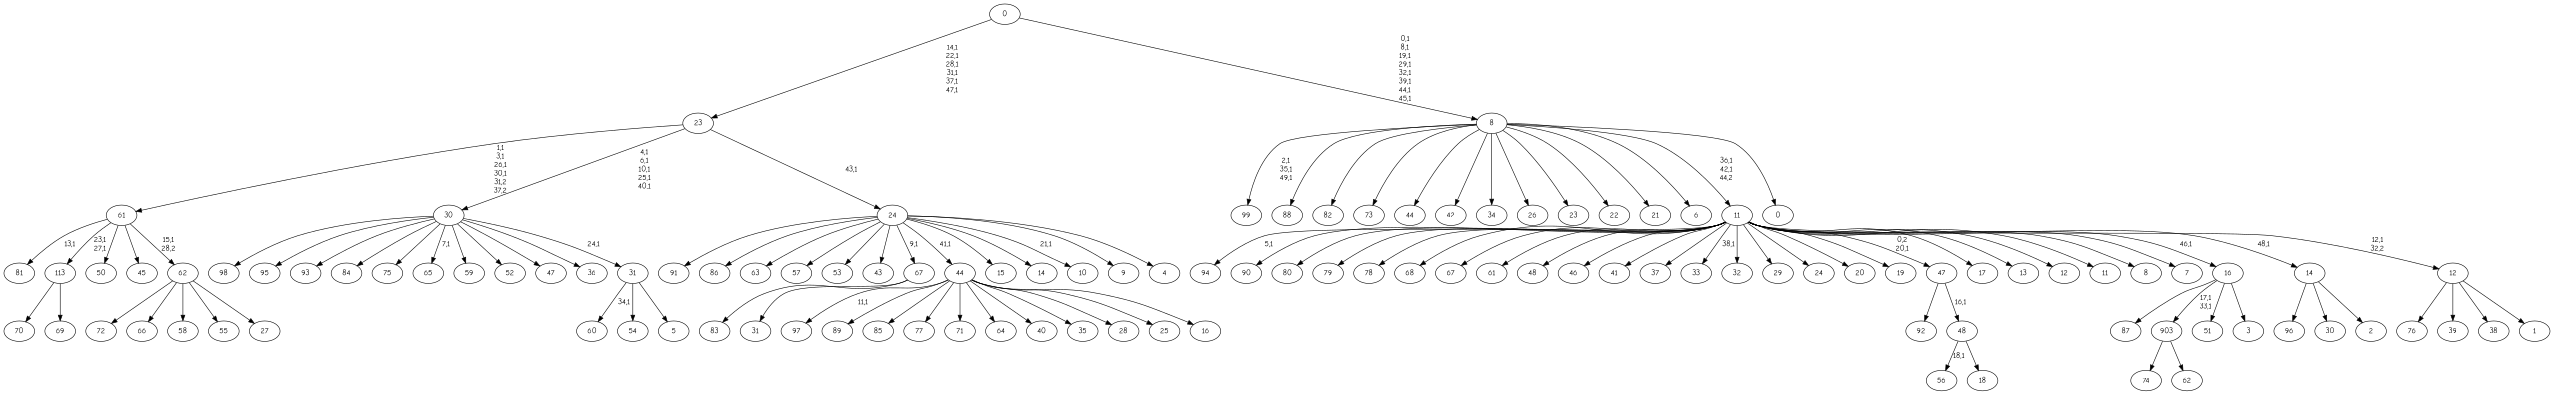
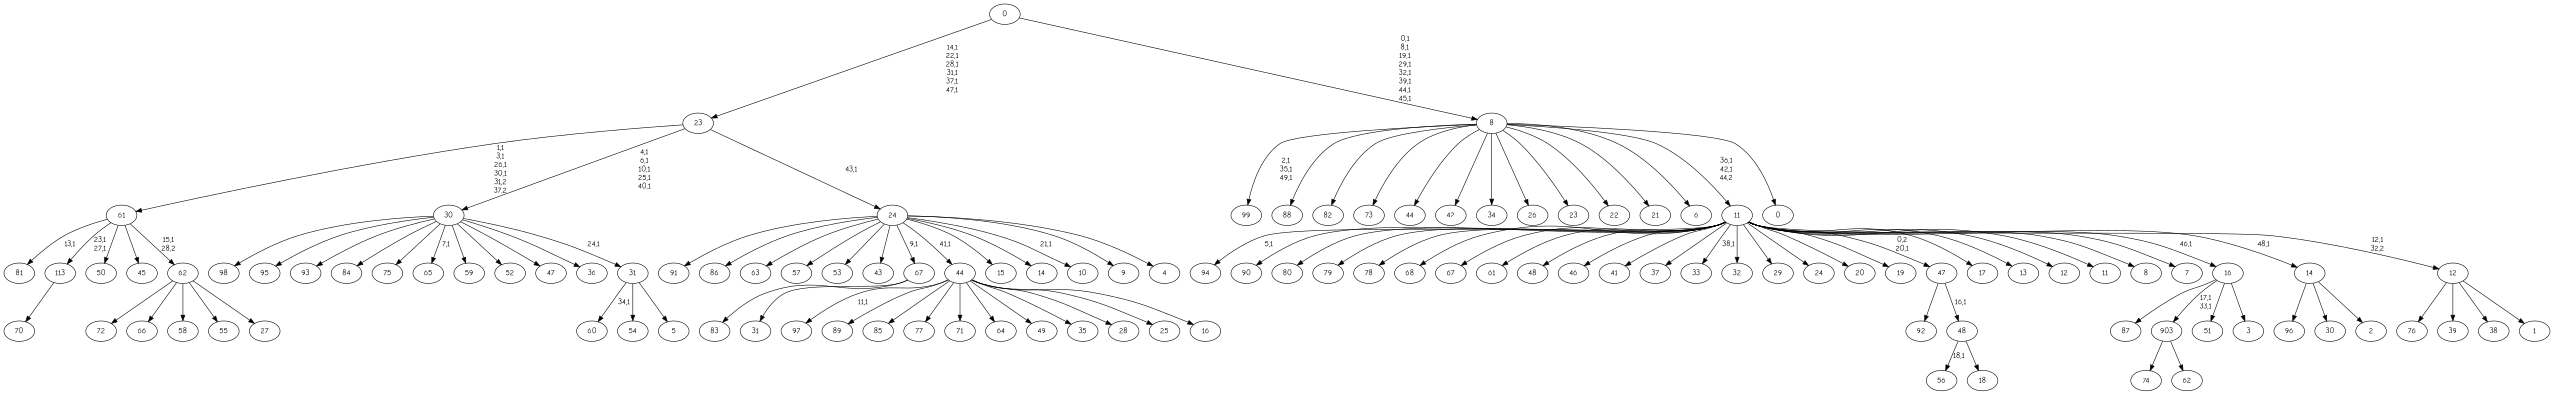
node "69": removed
node "40": label "40" -> "49"
